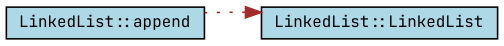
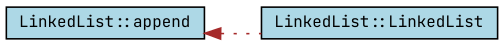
edge "LinkedList::append" -> "LinkedList::LinkedList": reversed
